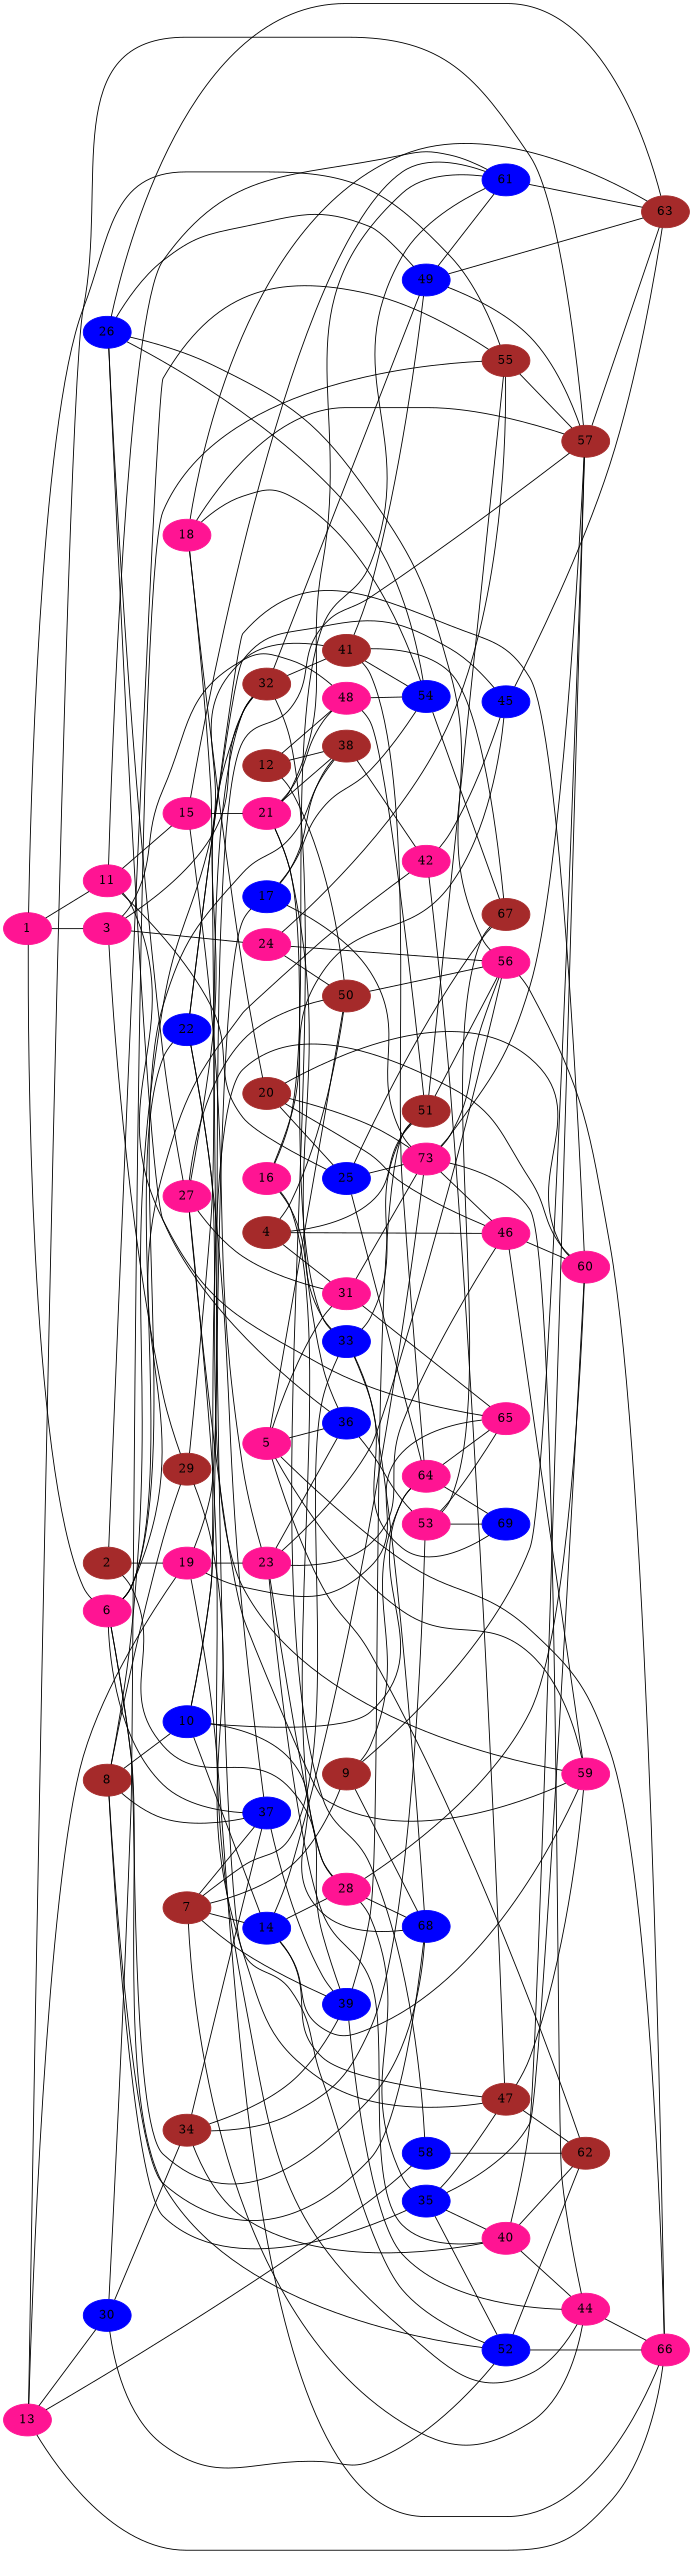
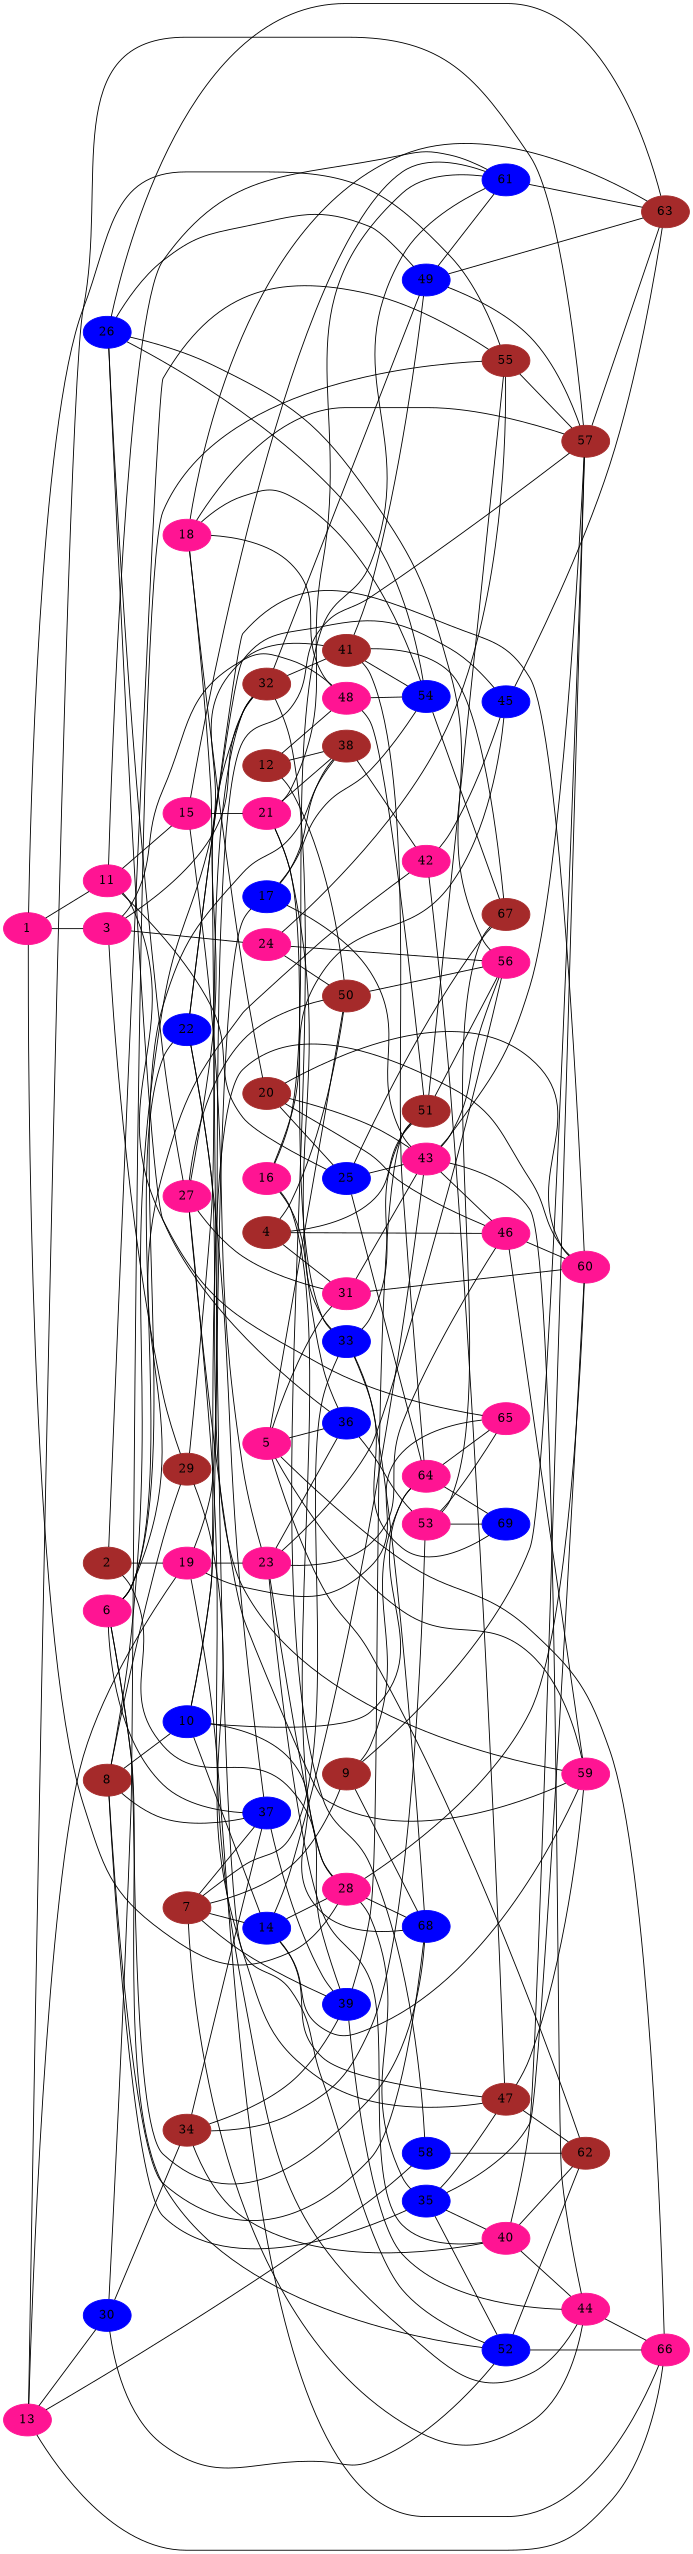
edge "48" -- "21": now "48" -- "18"
node "73": label "73" -> "43"
edge "1" -- "6": now "1" -- "28"
edge "31" -- "65": now "31" -- "60"
edge "56" -- "66": removed
